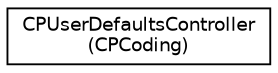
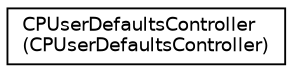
node "CPUserDefaultsController (CPCoding)": label "CPUserDefaultsController (CPCoding)" -> "CPUserDefaultsController (CPUserDefaultsController)"
